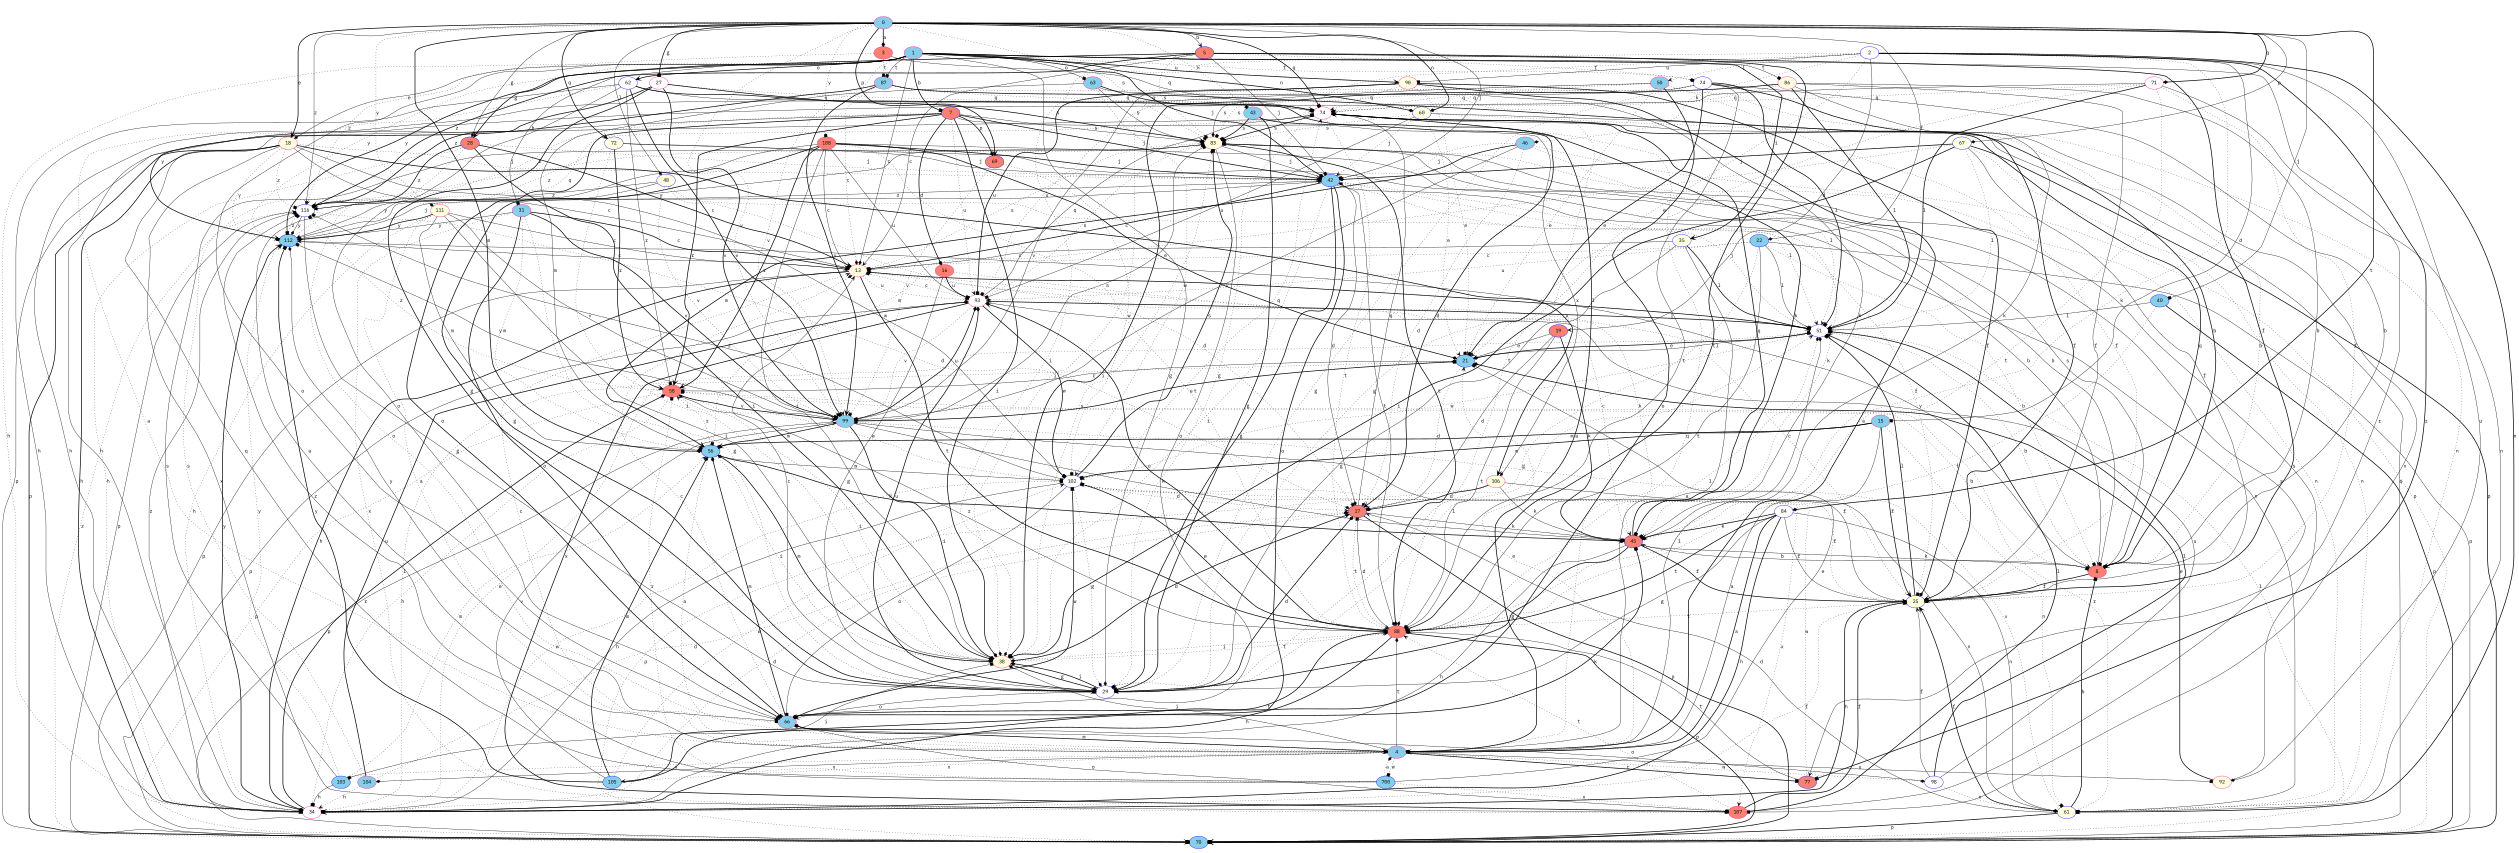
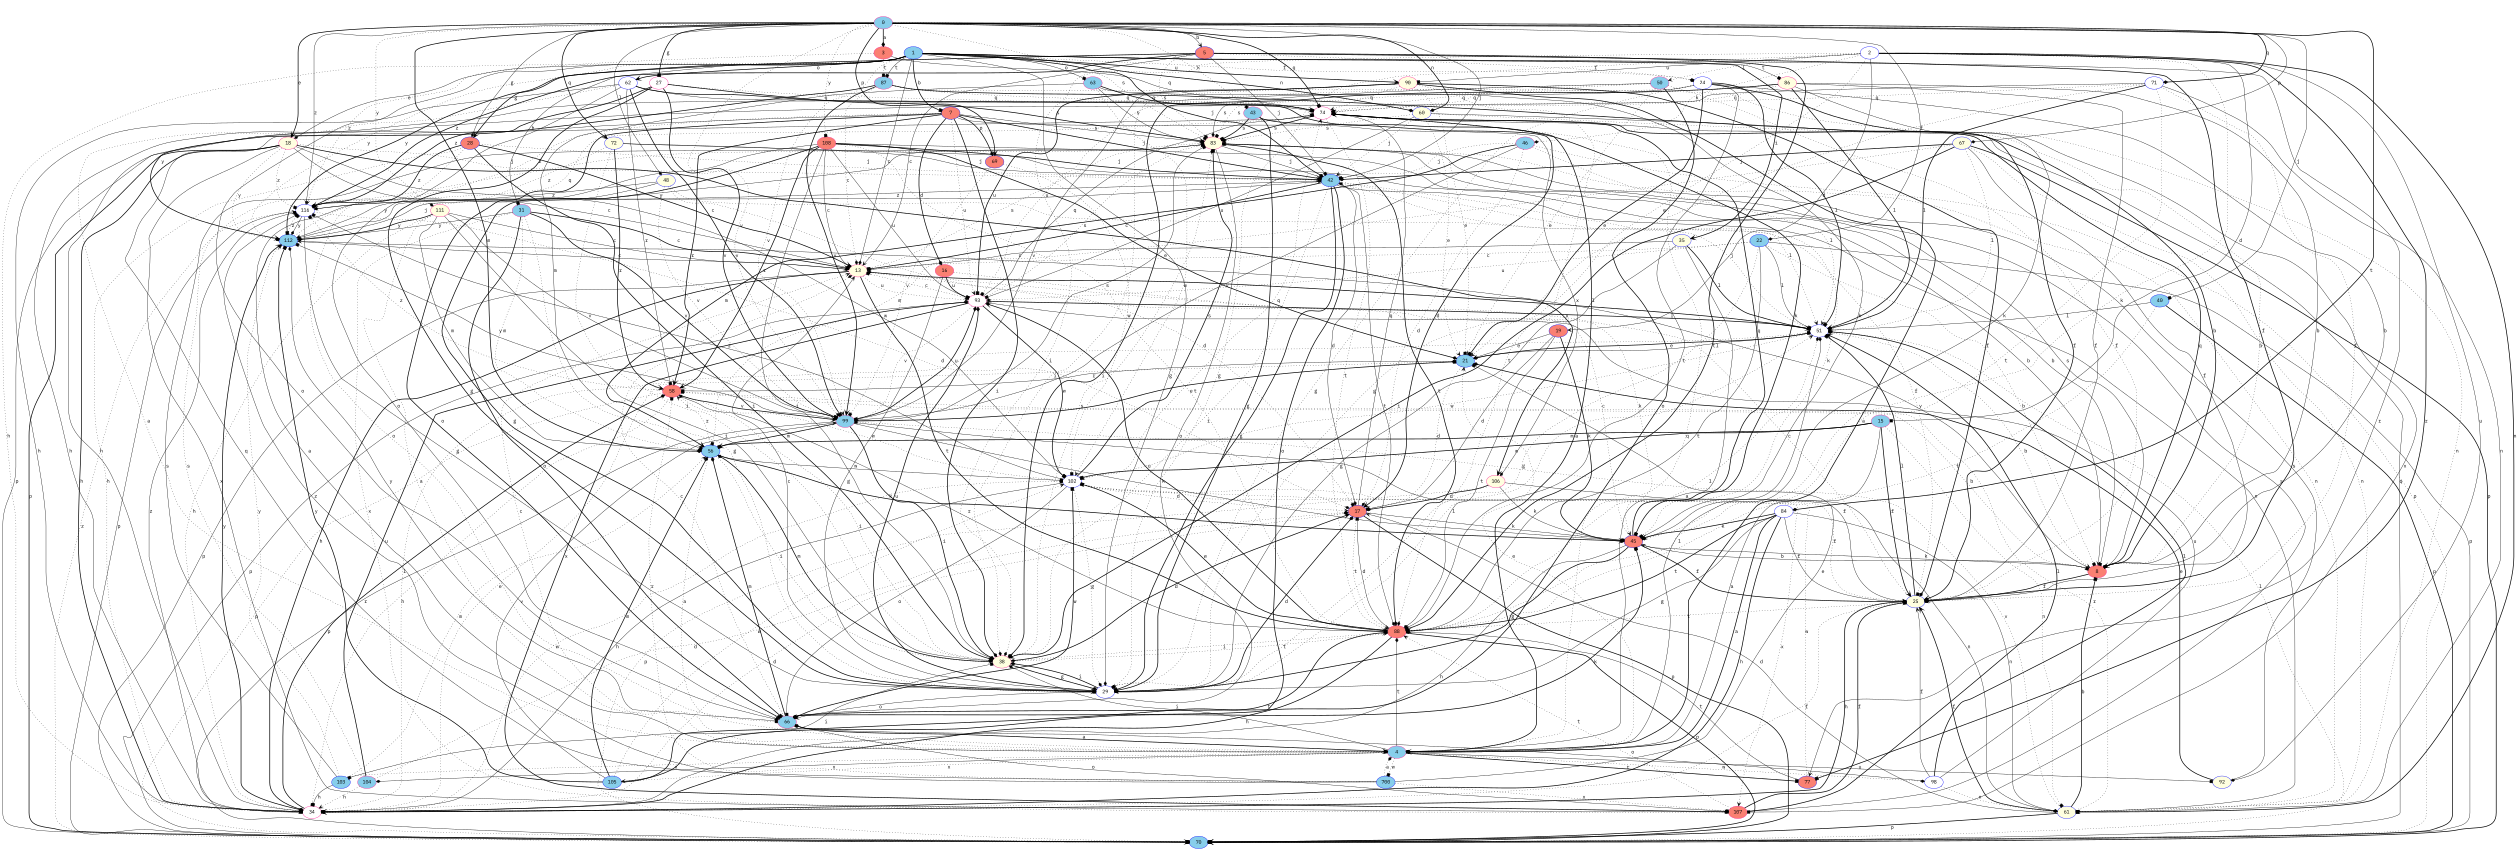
node "1": color deeppink -> blue
node "71": color deeppink -> blue
edge "66" -> "4": label "m" -> "a"
node "92": color deeppink -> blue
